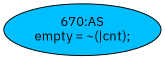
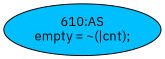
node "670:AS empty = ~(|cnt);": label "670:AS empty = ~(|cnt);" -> "610:AS empty = ~(|cnt);"
